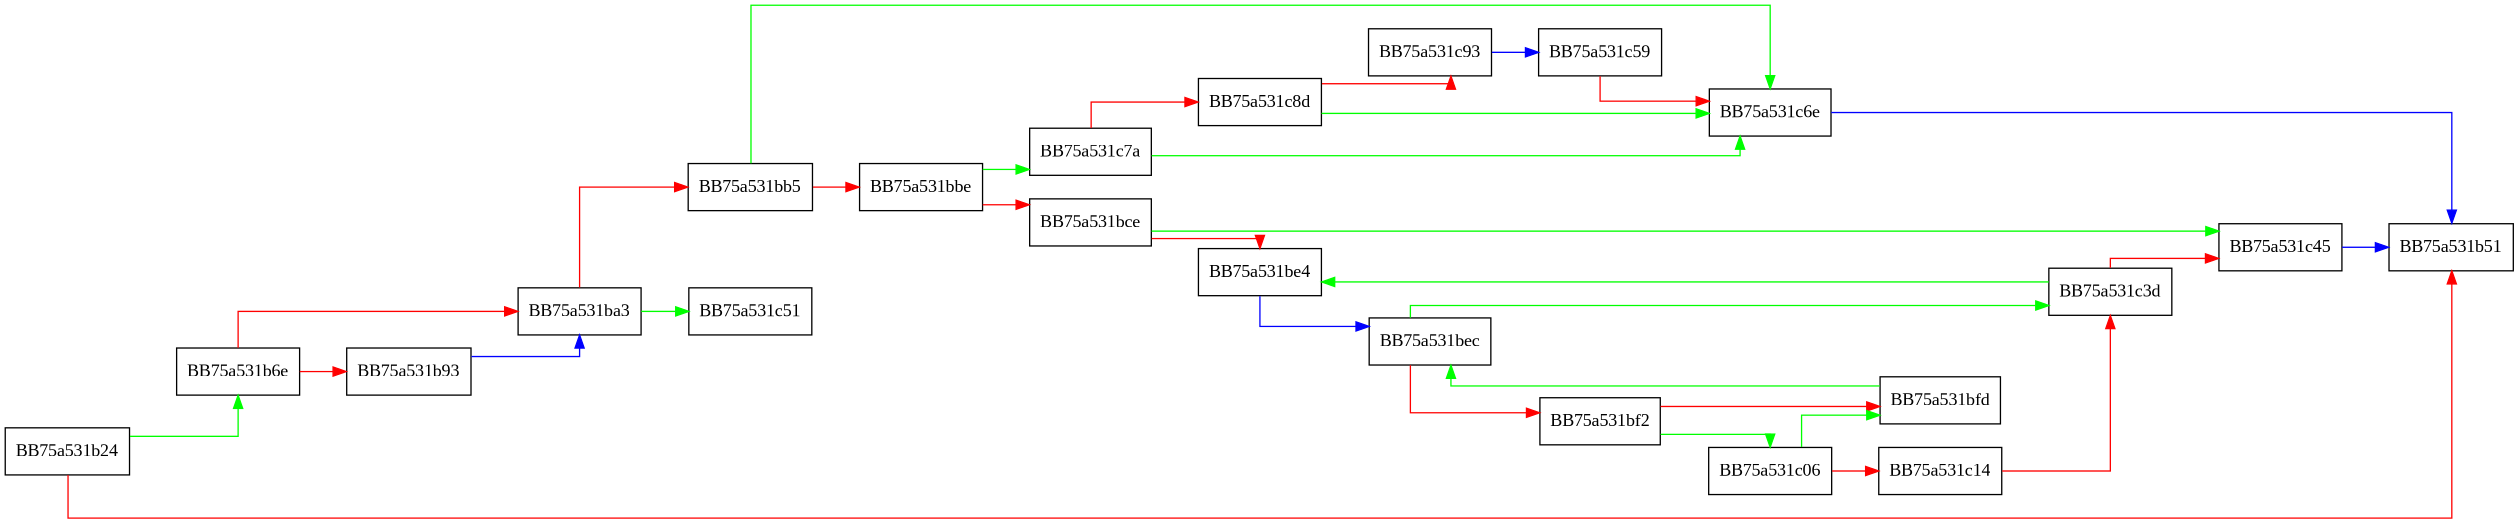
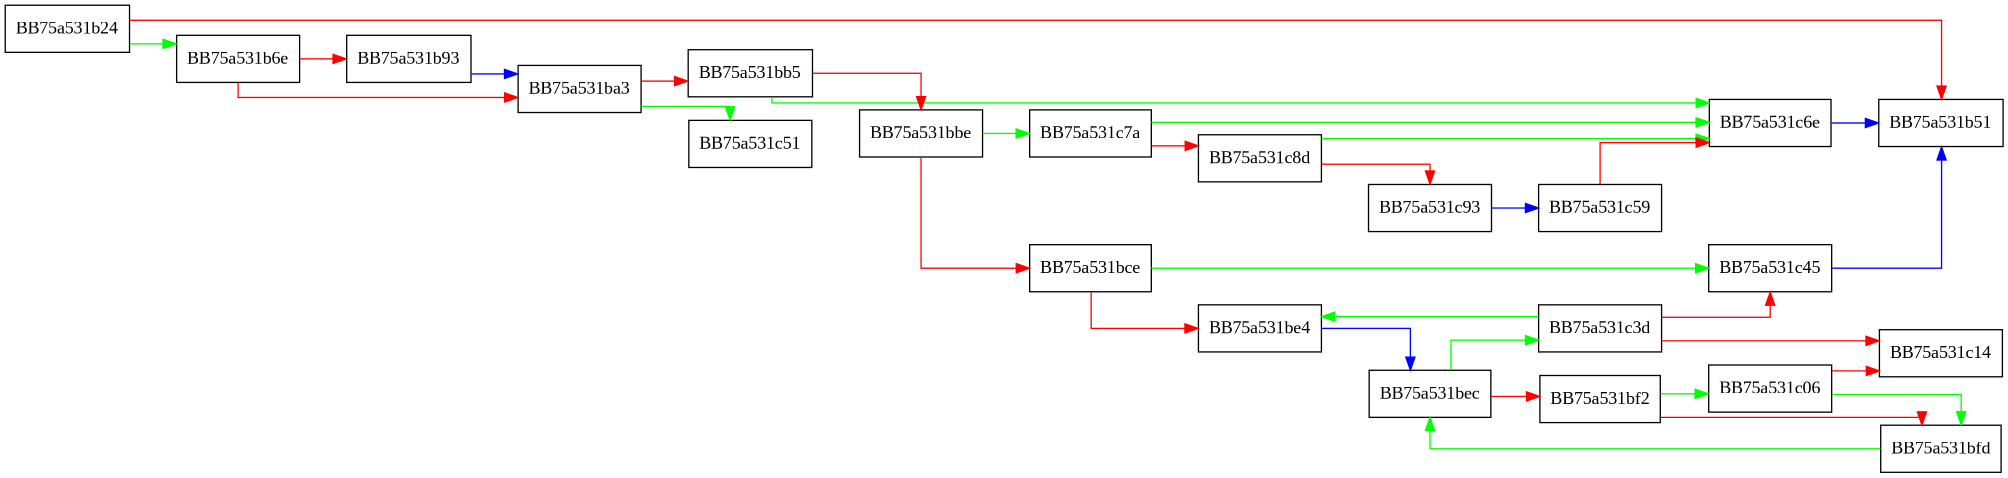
edge "BB75a531c14" -> "BB75a531c3d": reversed
